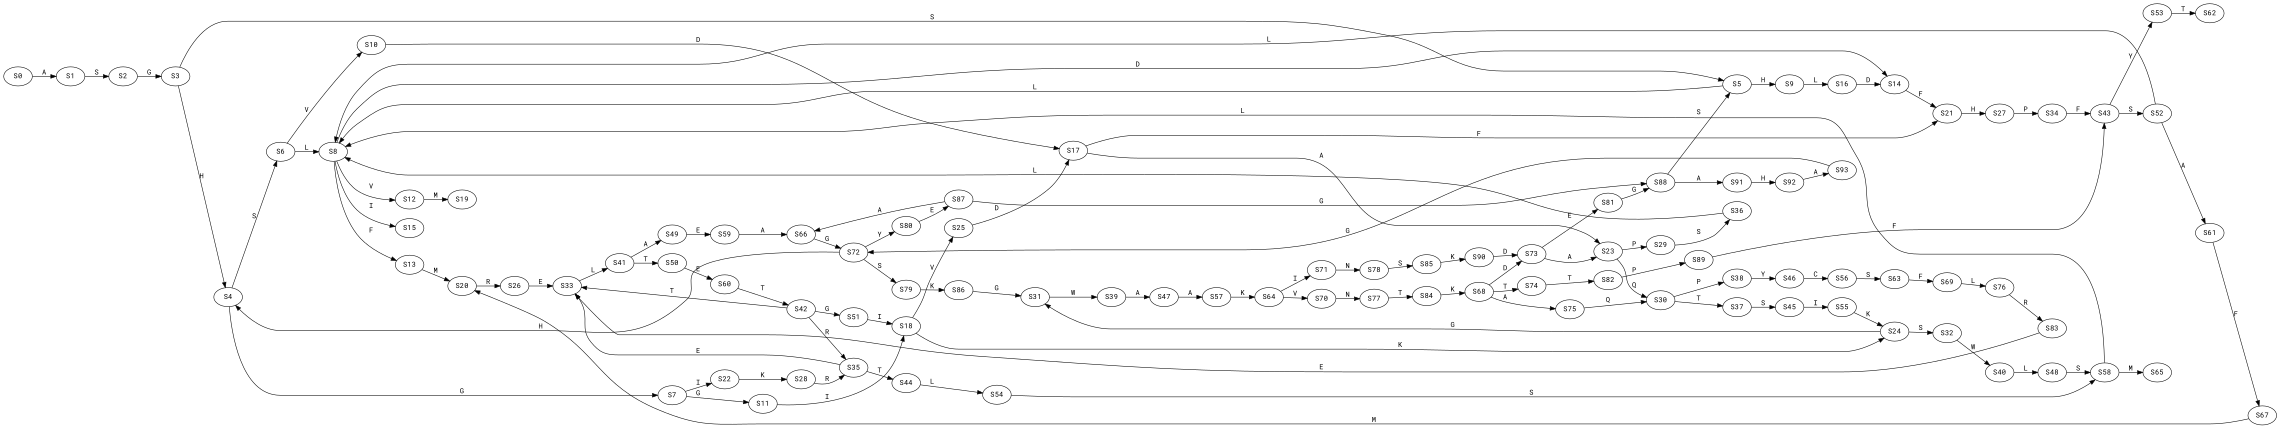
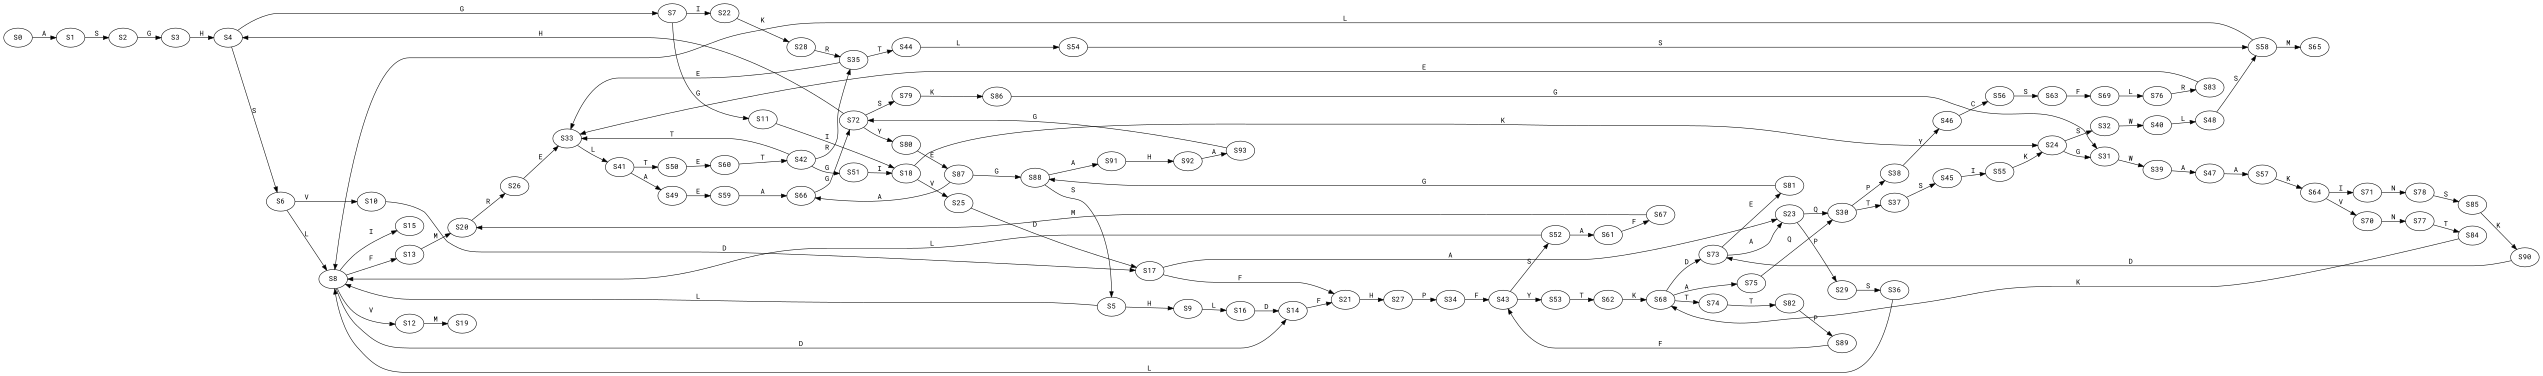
edge "S3" -> "S5": removed, label "S"
edge "S62" -> "S68": added, label "K"
